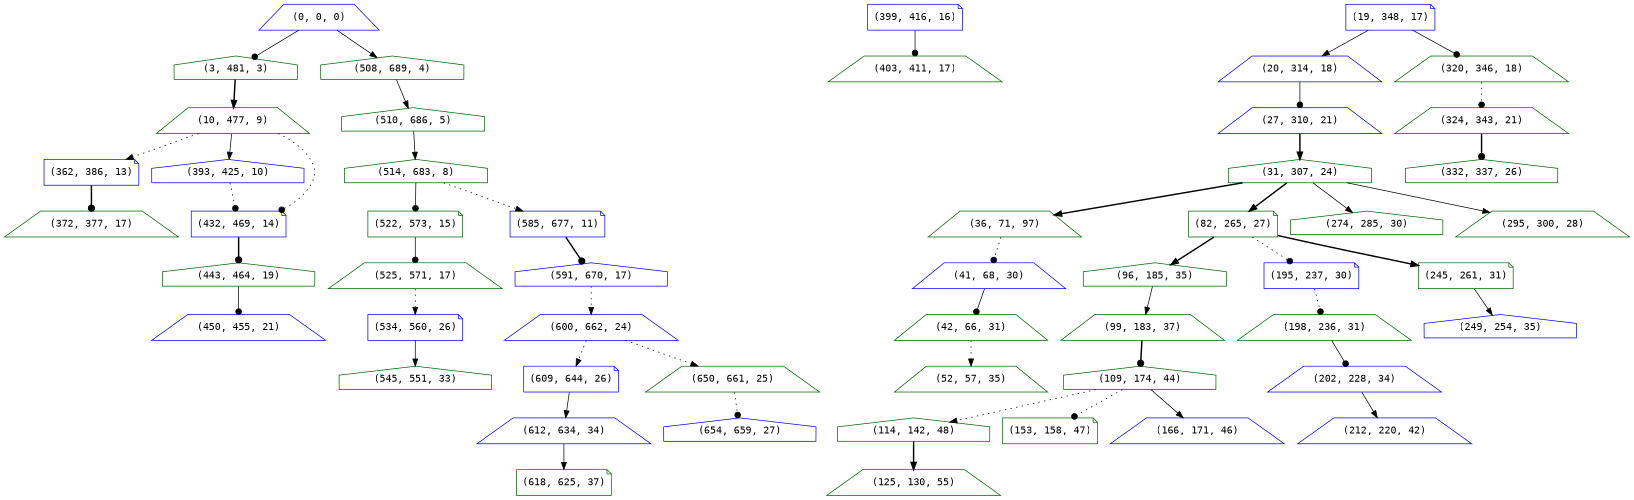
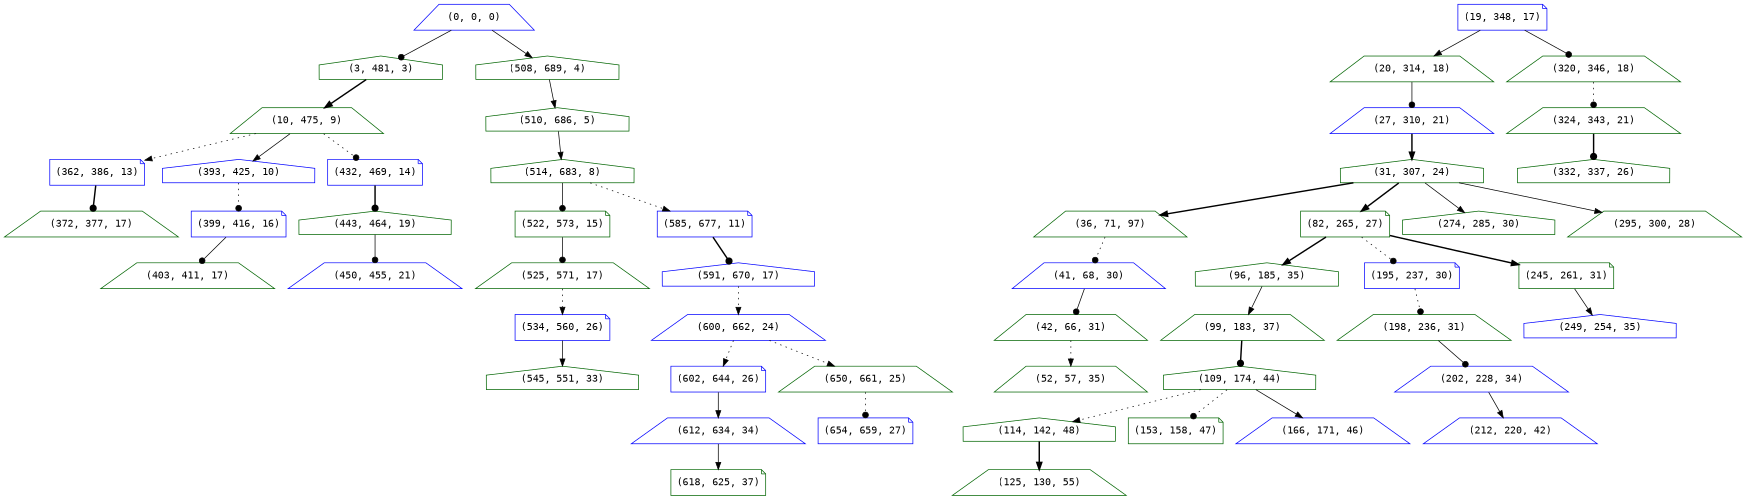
node "(20, 314, 18)": color blue -> darkgreen
node "(10, 477, 9)": label "(10, 477, 9)" -> "(10, 475, 9)"
edge "(393, 425, 10)" -> "(432, 469, 14)": now "(393, 425, 10)" -> "(399, 416, 16)"
node "(609, 644, 26)": label "(609, 644, 26)" -> "(602, 644, 26)"
node "(654, 659, 27)": shape house -> note
